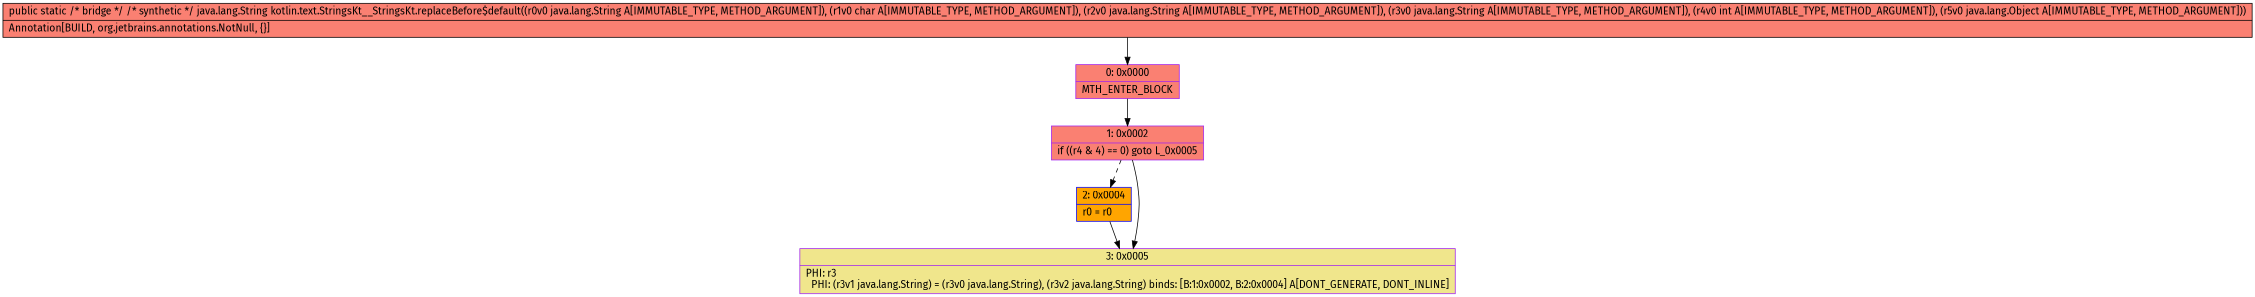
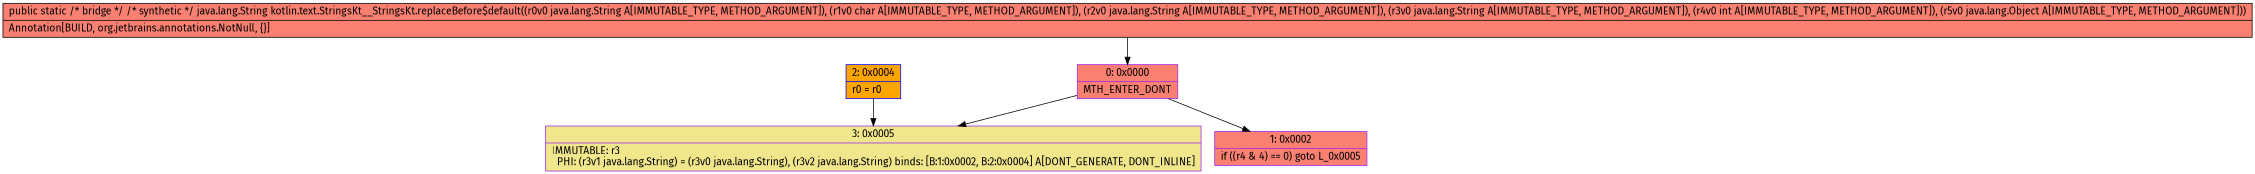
node "0: 0x0000": text "MTH_ENTER_BLOCK" -> "MTH_ENTER_DONT"
edge "1: 0x0002" -> "2: 0x0004": removed
edge "1: 0x0002" -> "3: 0x0005": now "0: 0x0000" -> "3: 0x0005"
node "3: 0x0005": text "PHI: r3" -> "IMMUTABLE: r3"
